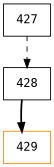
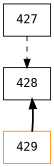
edge "428" -> "429": reversed
